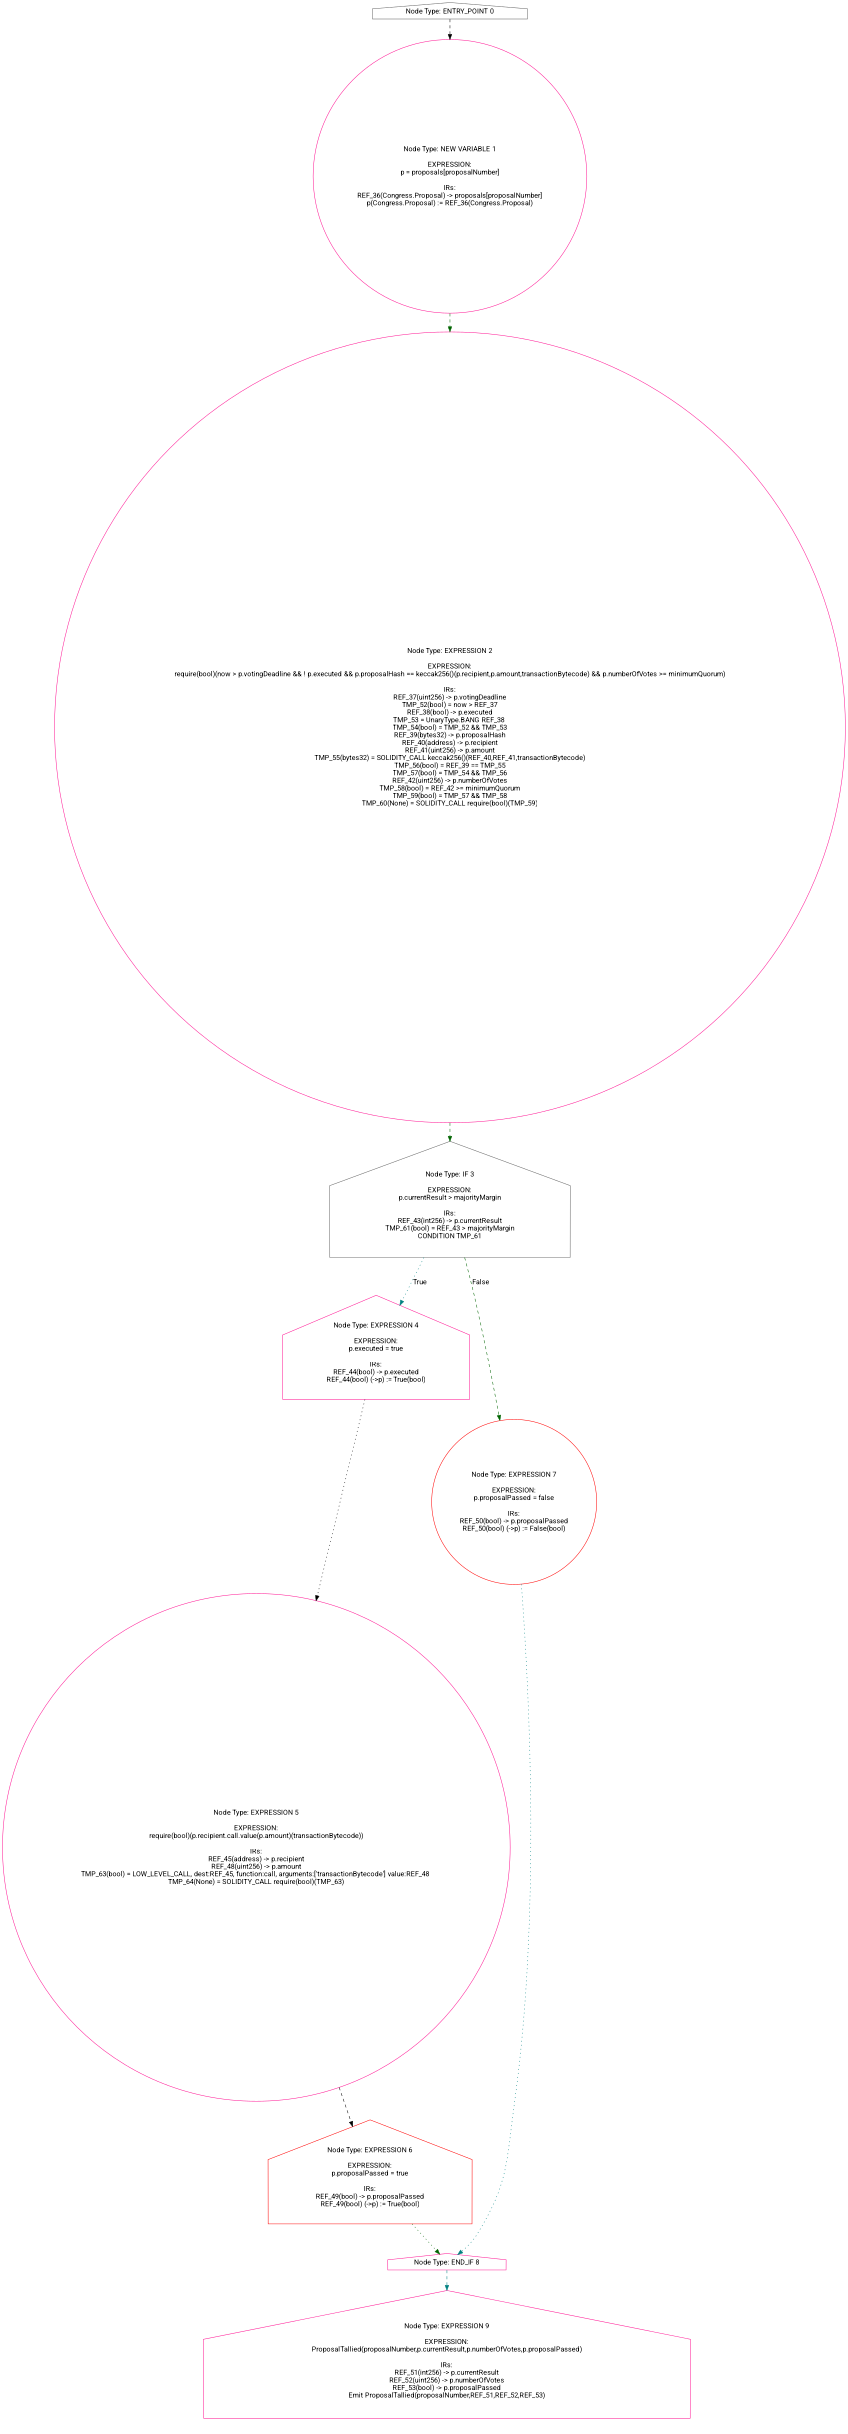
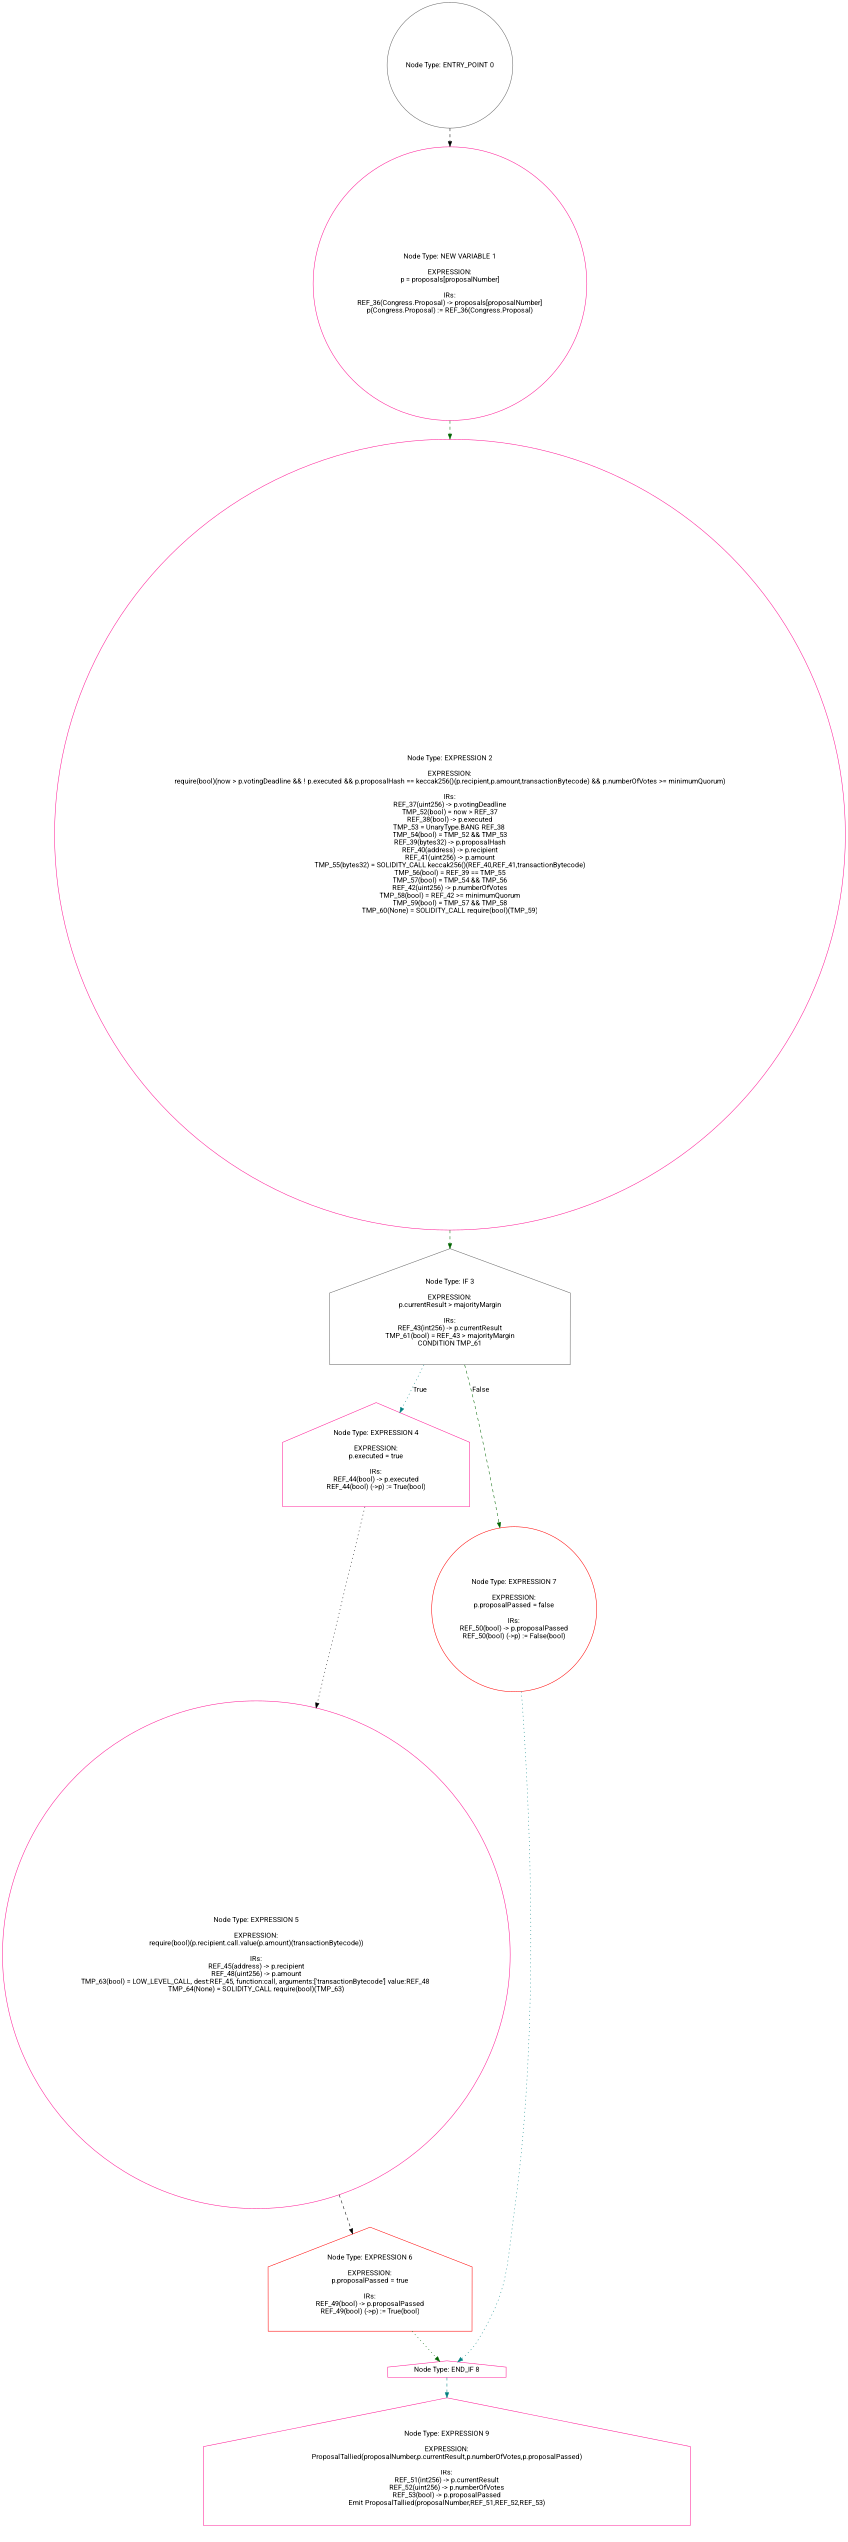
node "Node Type: ENTRY_POINT 0": shape house -> circle
